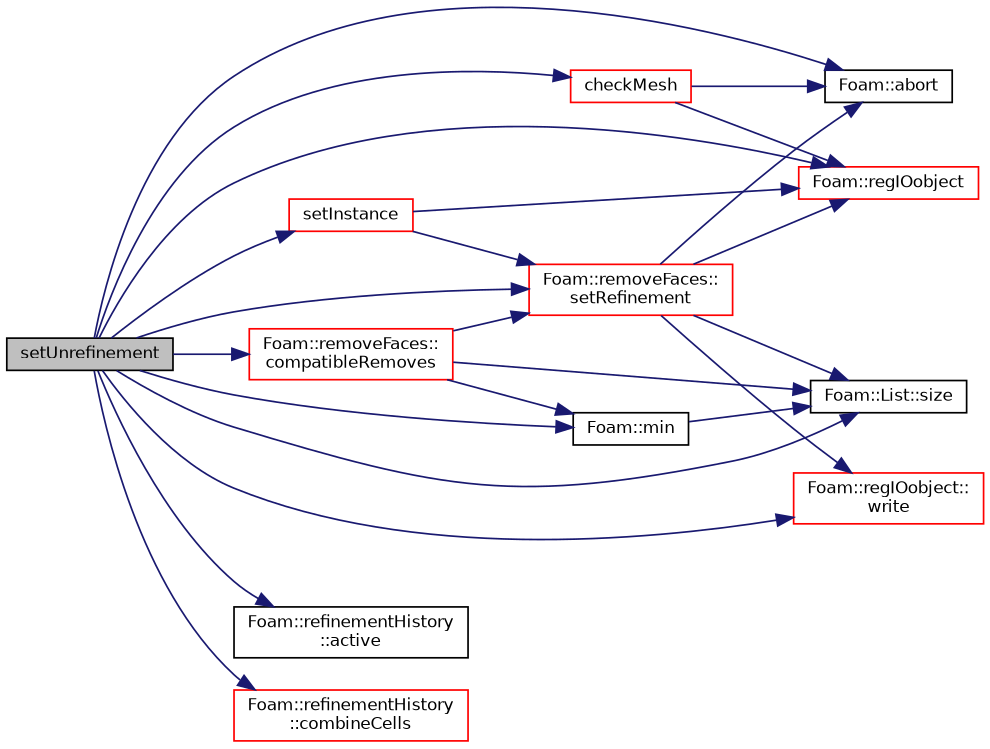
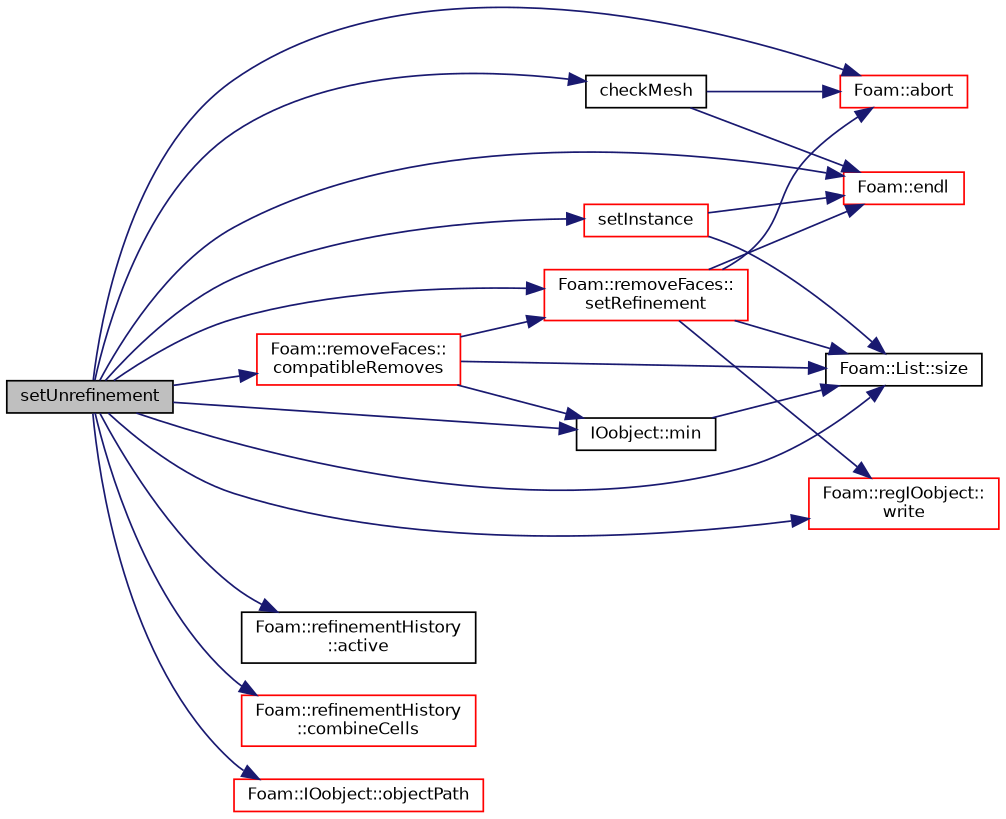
node "checkMesh": color red -> black
node "Foam::abort": color black -> red
node "Foam::regIOobject": label "Foam::regIOobject" -> "Foam::endl"
edge "setInstance" -> "Foam::removeFaces:: setRefinement": now "setInstance" -> "Foam::List::size"
node "Foam::min": label "Foam::min" -> "IOobject::min"
node "Foam::IOobject::objectPath": added
